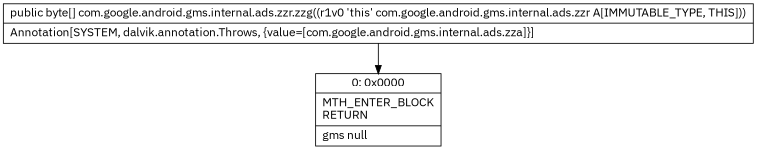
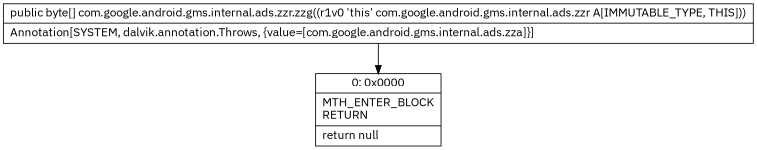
node "0: 0x0000": text "gms null" -> "return null"
